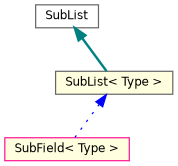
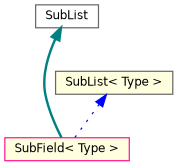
edge "SubList< Type >" -> "SubList": now "SubField< Type >" -> "SubList"
